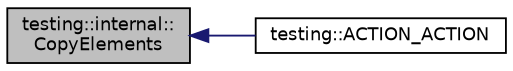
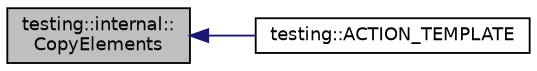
node "testing::ACTION_ACTION": label "testing::ACTION_ACTION" -> "testing::ACTION_TEMPLATE"
